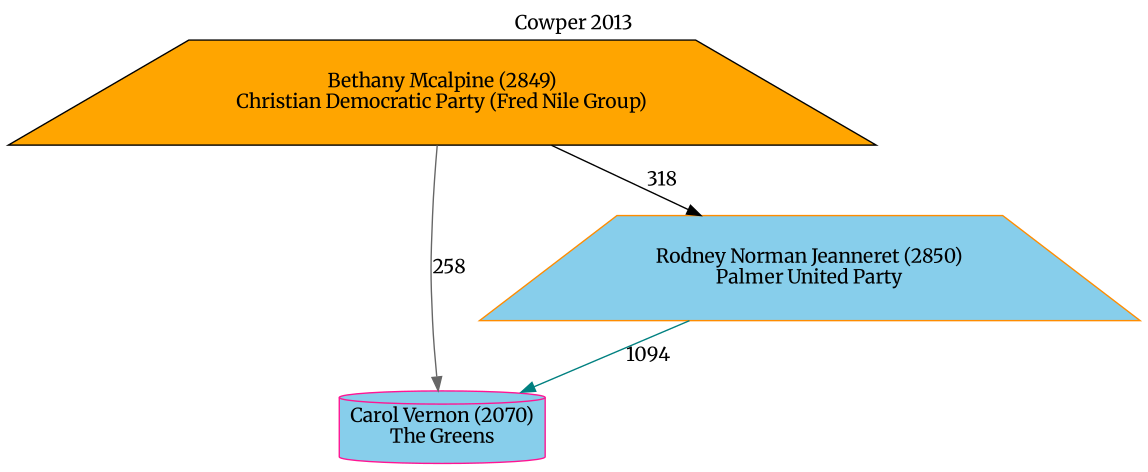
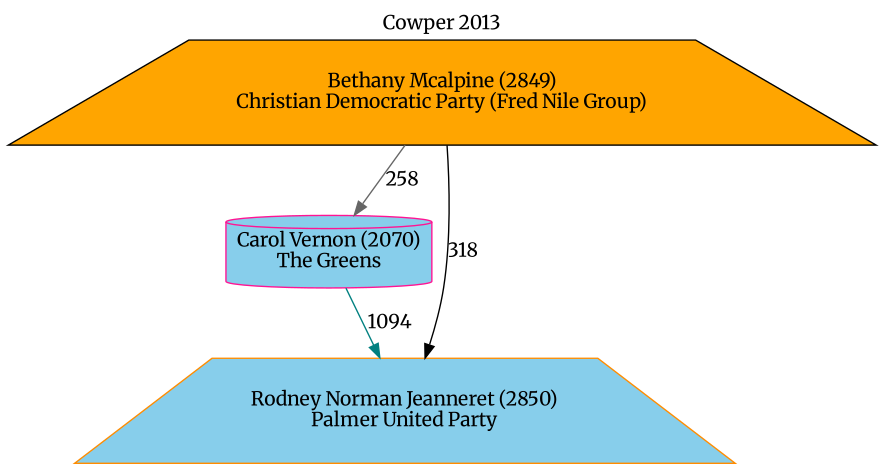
edge "Rodney Norman Jeanneret (2850) Palmer United Party" -> "Carol Vernon (2070) The Greens": reversed
